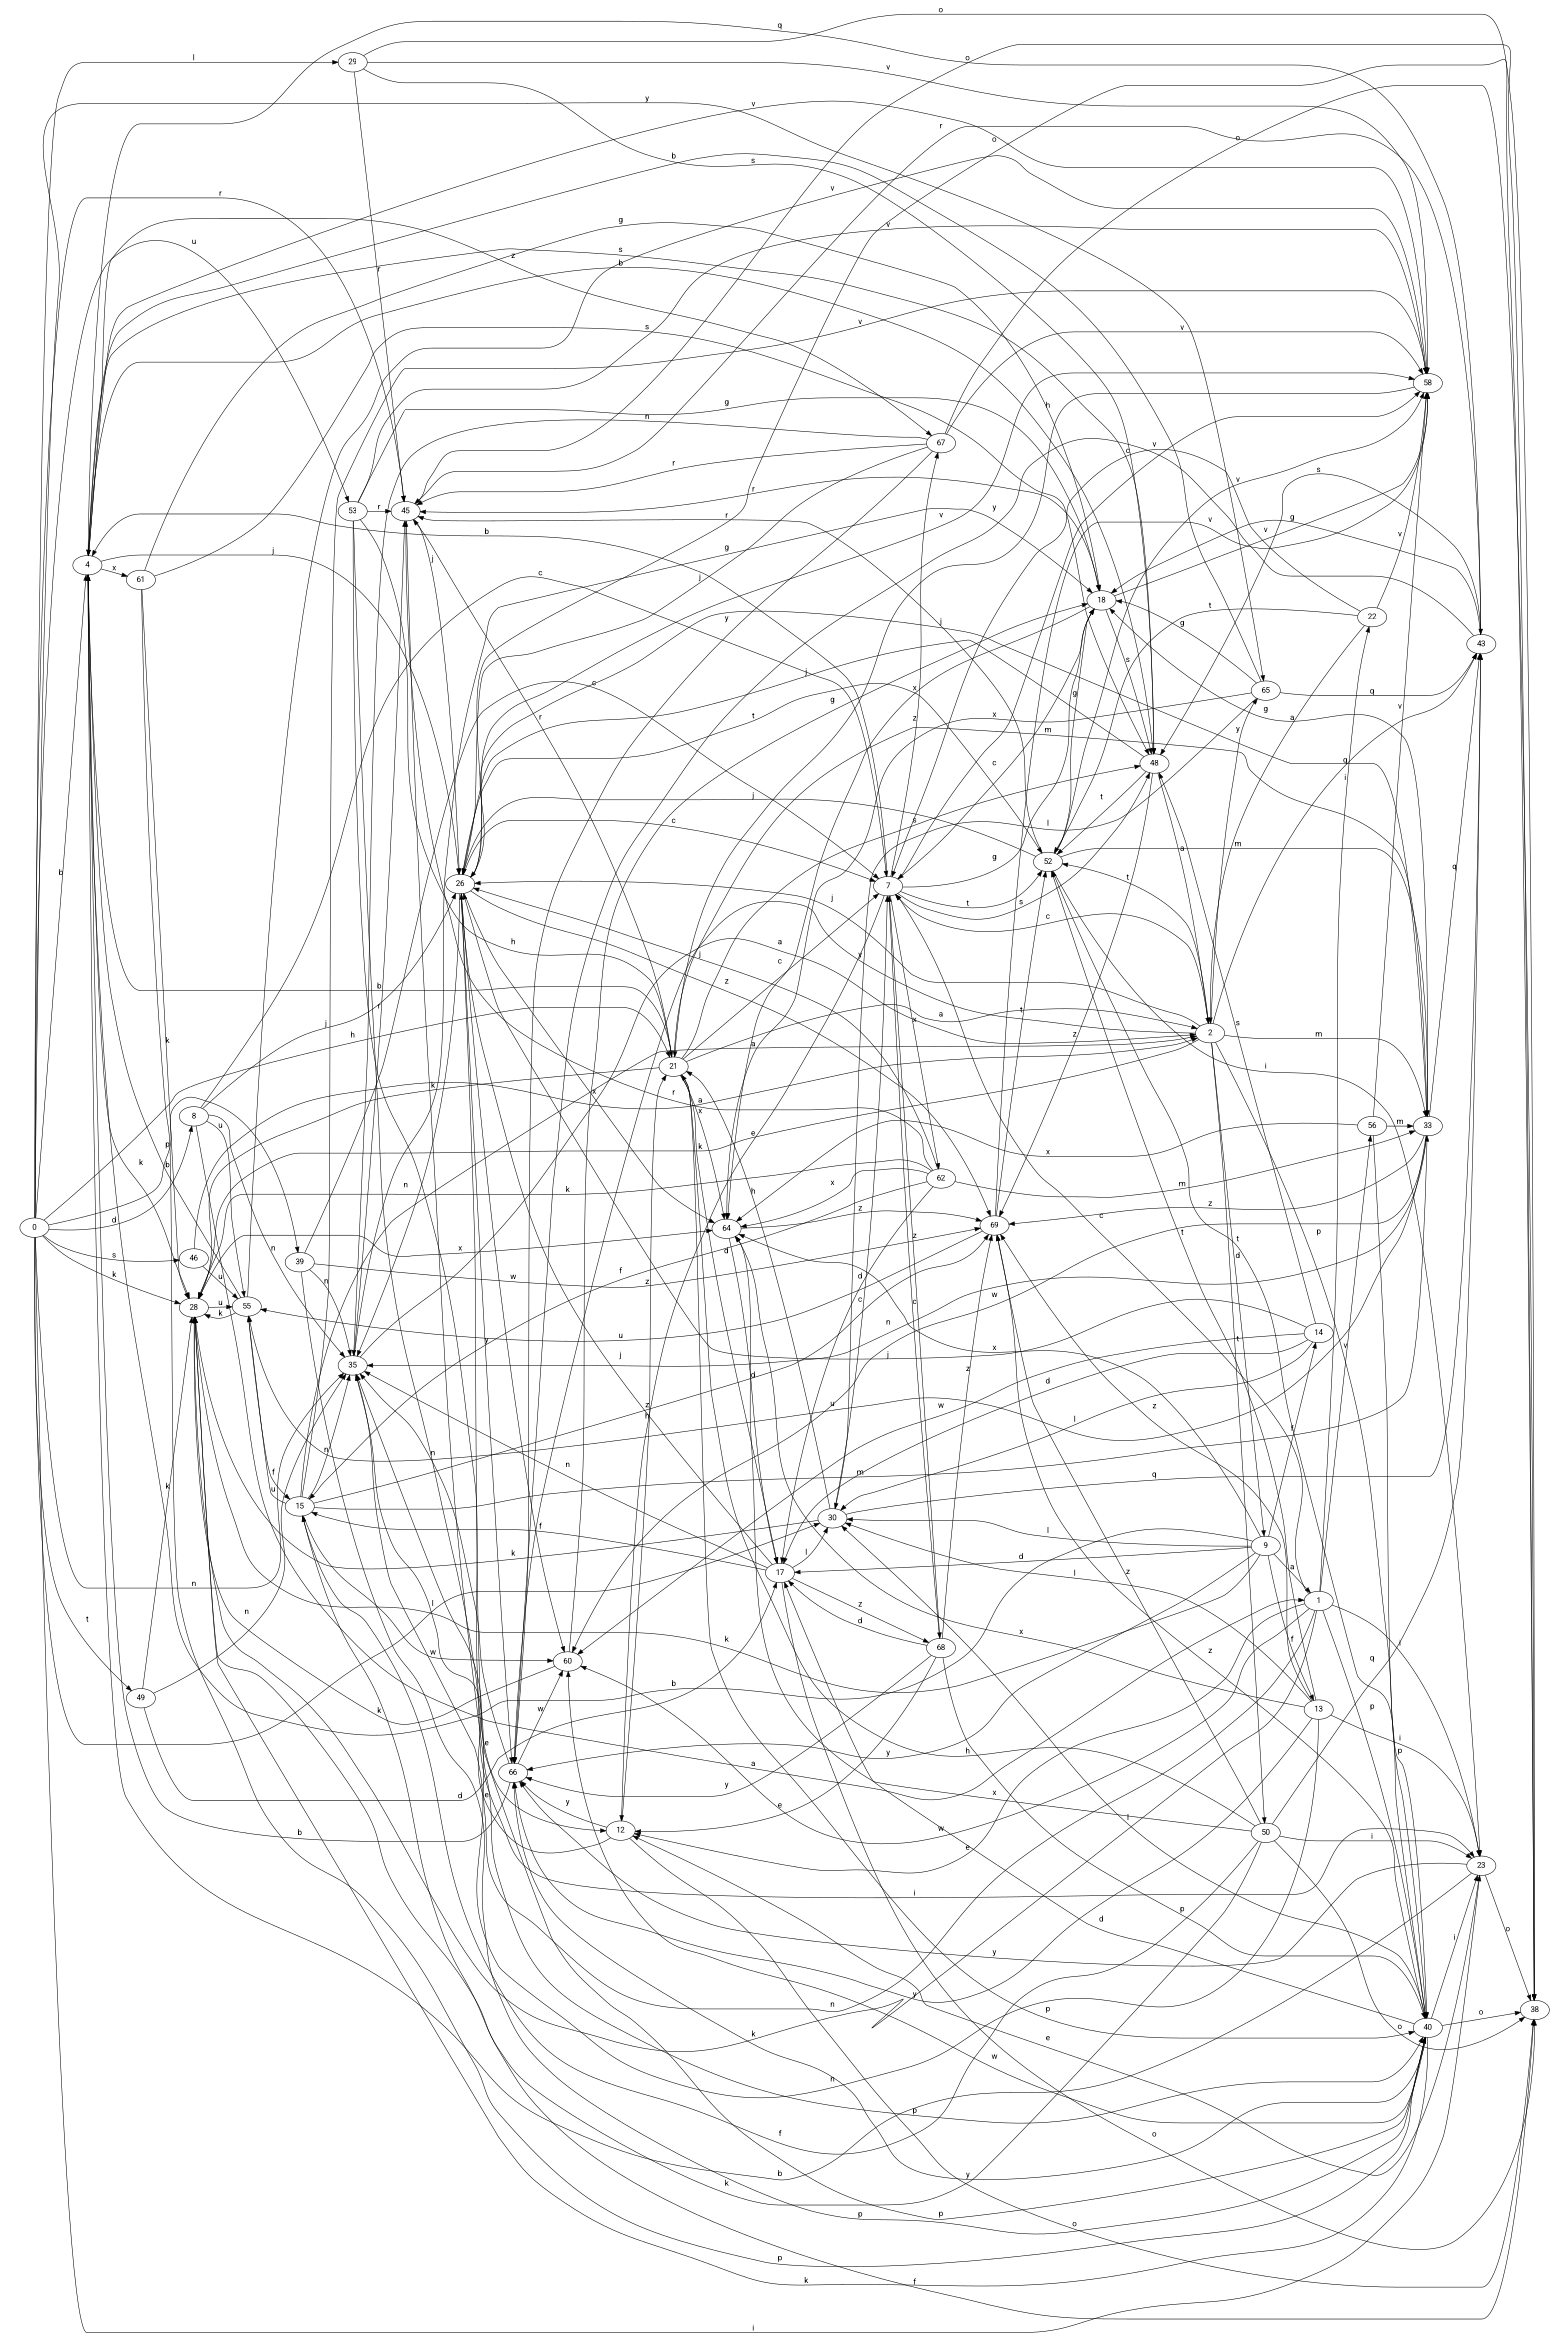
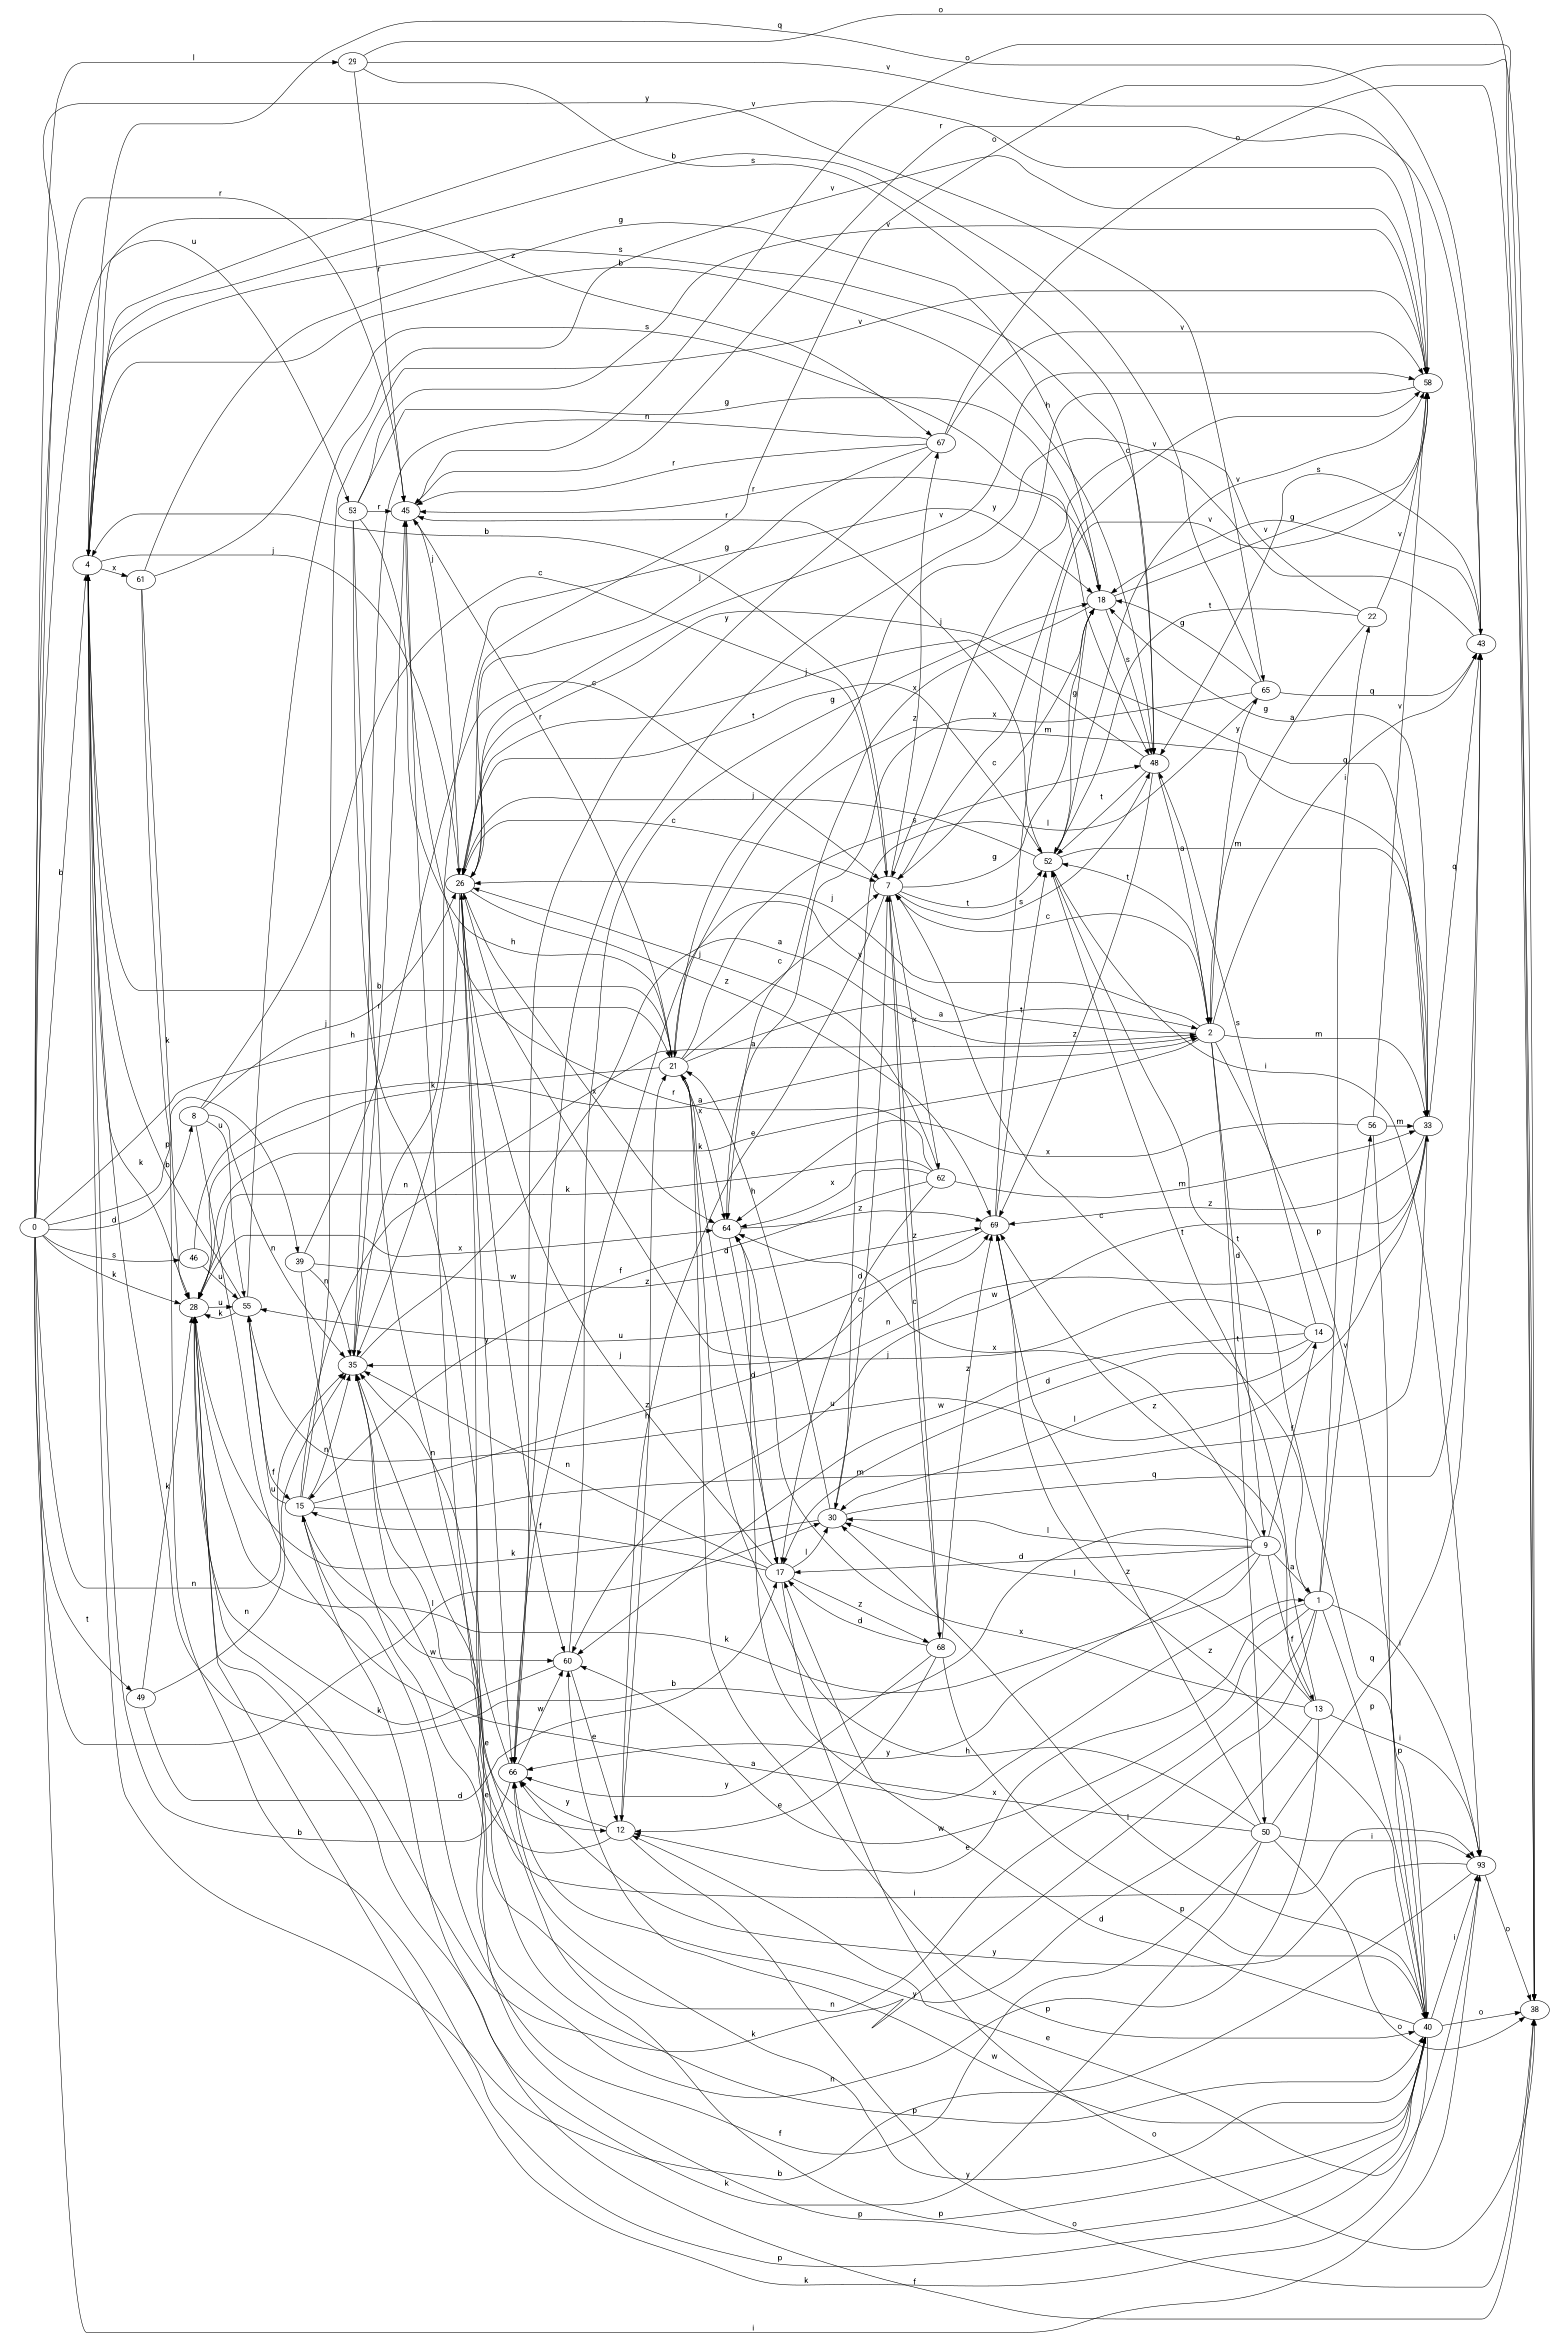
edge "60" -> "12": added, label "e"
node "23": label "23" -> "93"
